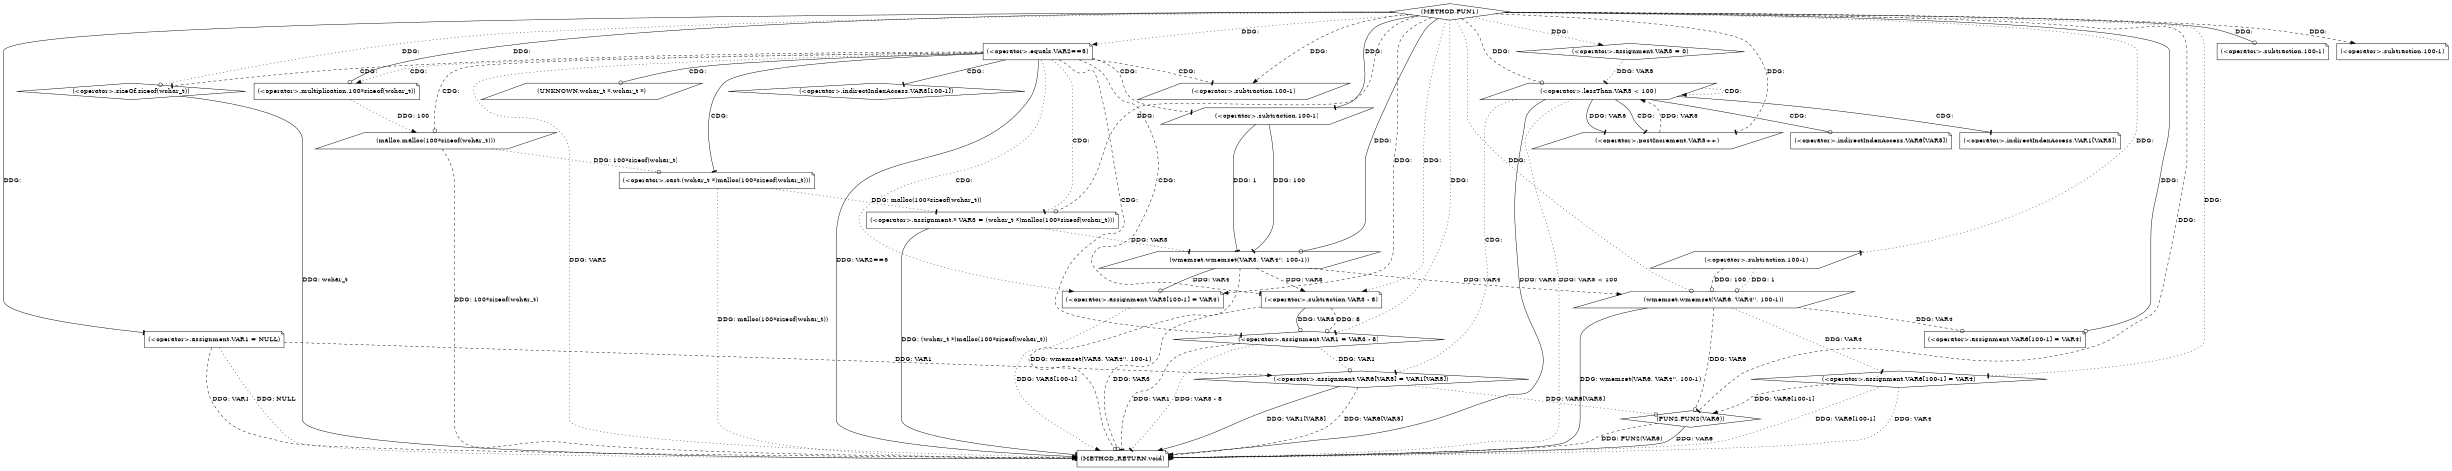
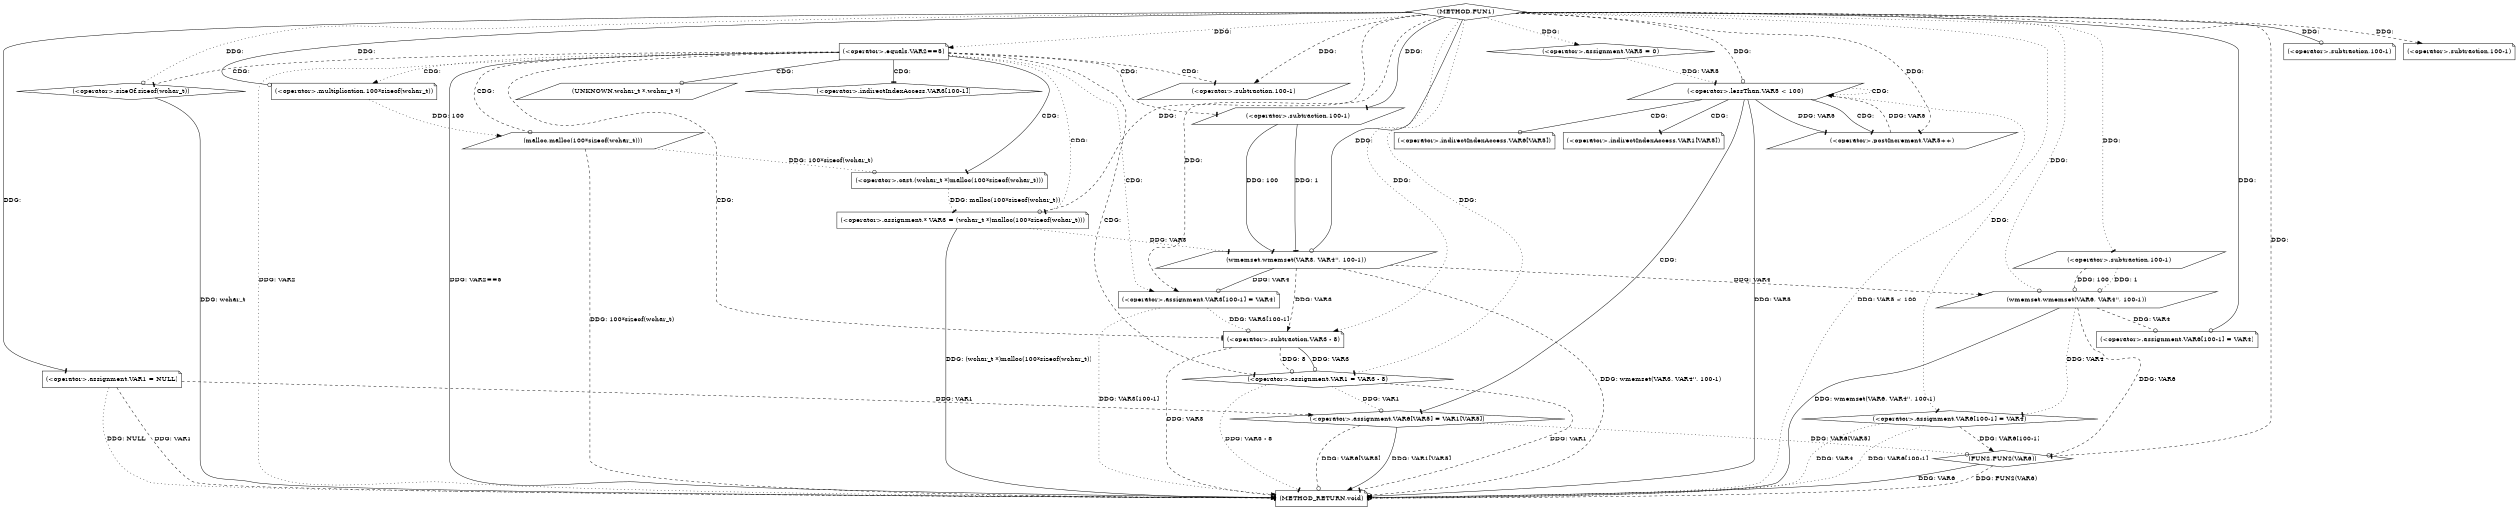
edge "(<operator>.lessThan,VAR5 < 100)" -> "(<operator>.assignment,VAR6[VAR5] = VAR1[VAR5])": style dotted -> solid
edge "(<operator>.assignment,VAR3[100-1] = VAR4)" -> "(<operator>.subtraction,VAR3 - 8)": added, label "DDG: VAR3[100-1]"
edge "(<operator>.cast,(wchar_t *)malloc(100*sizeof(wchar_t)))" -> "(METHOD_RETURN,void)": removed, label "DDG: malloc(100*sizeof(wchar_t))"
